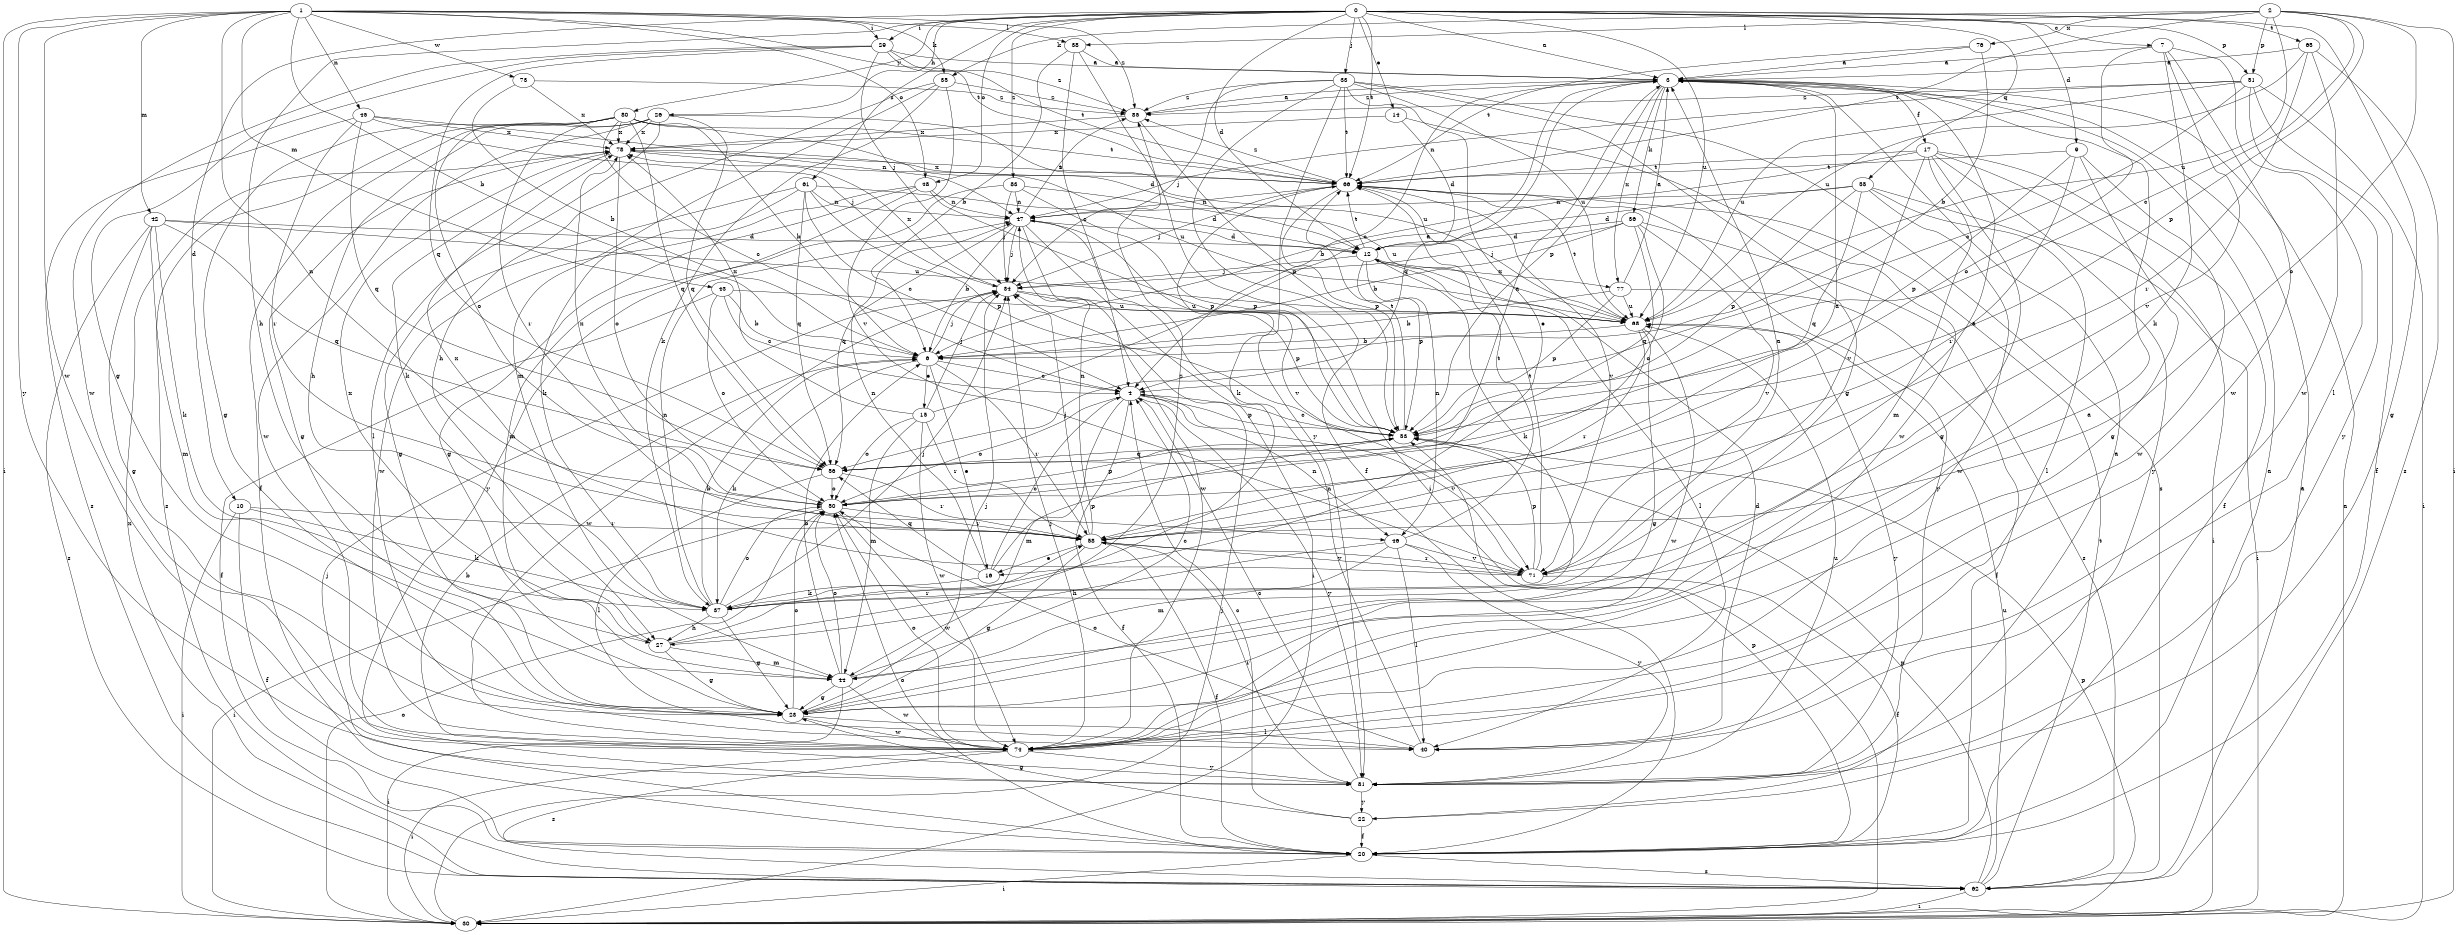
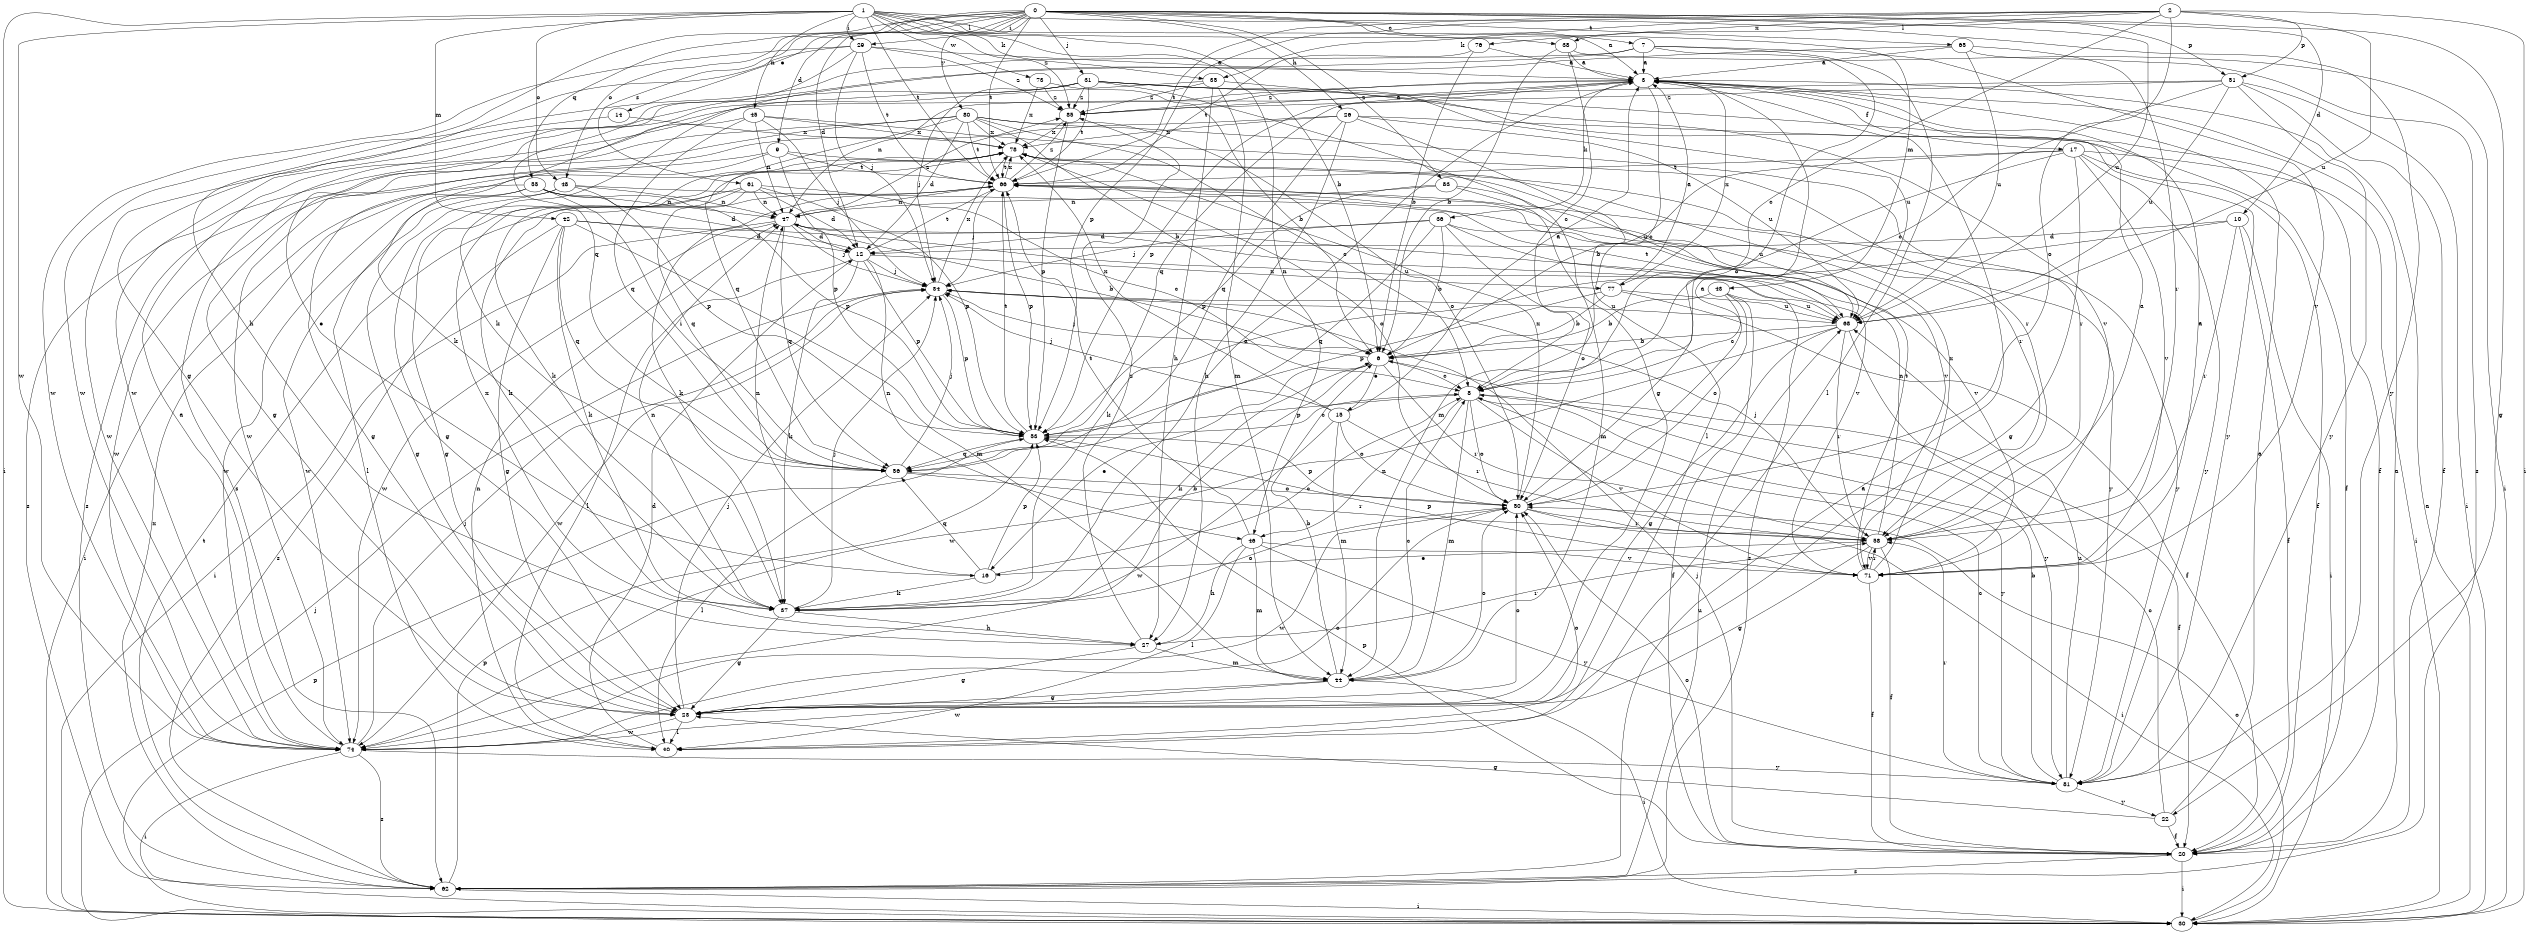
node "33": label "33" -> "31"
edge "14" -> "12": now "10" -> "12"
edge "83" -> "34": now "56" -> "34"
edge "55" -> "56": label "q" -> "i"
node "4": label "4" -> "8"
edge "2" -> "58": now "2" -> "50"
edge "37" -> "66": reversed
